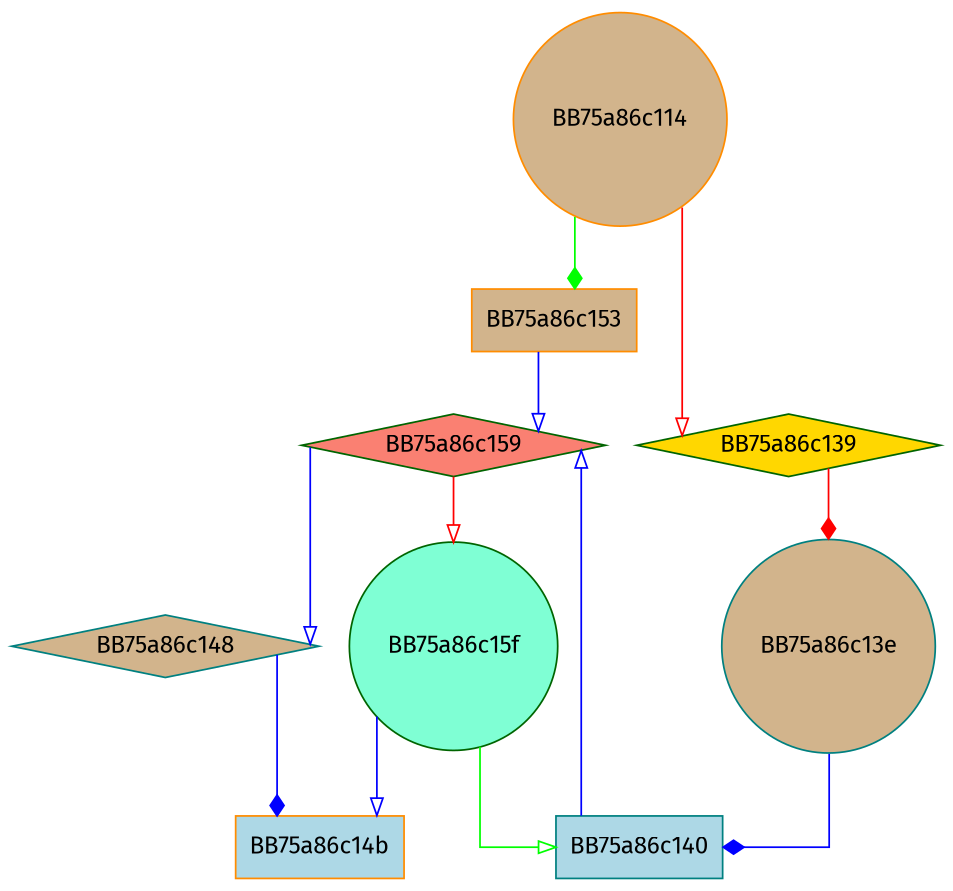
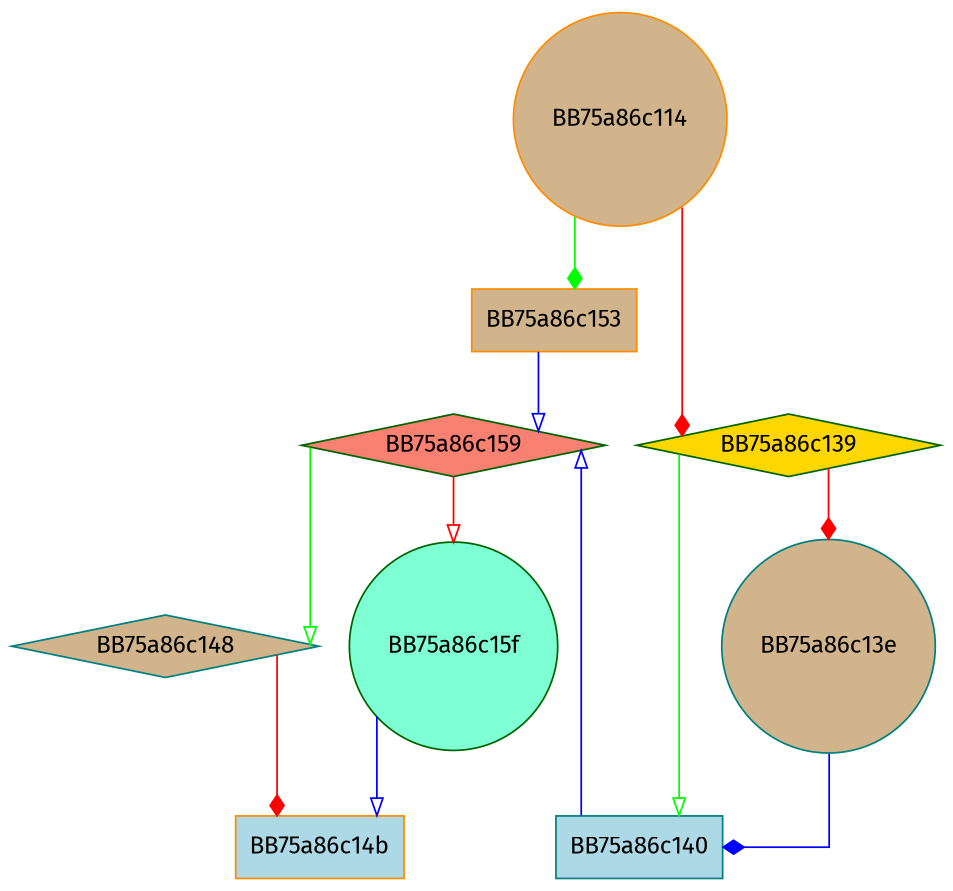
edge "BB75a86c114" -> "BB75a86c139": arrowhead onormal -> diamond
edge "BB75a86c159" -> "BB75a86c148": color blue -> green
edge "BB75a86c148" -> "BB75a86c14b": color blue -> red
edge "BB75a86c15f" -> "BB75a86c140": now "BB75a86c139" -> "BB75a86c140"
